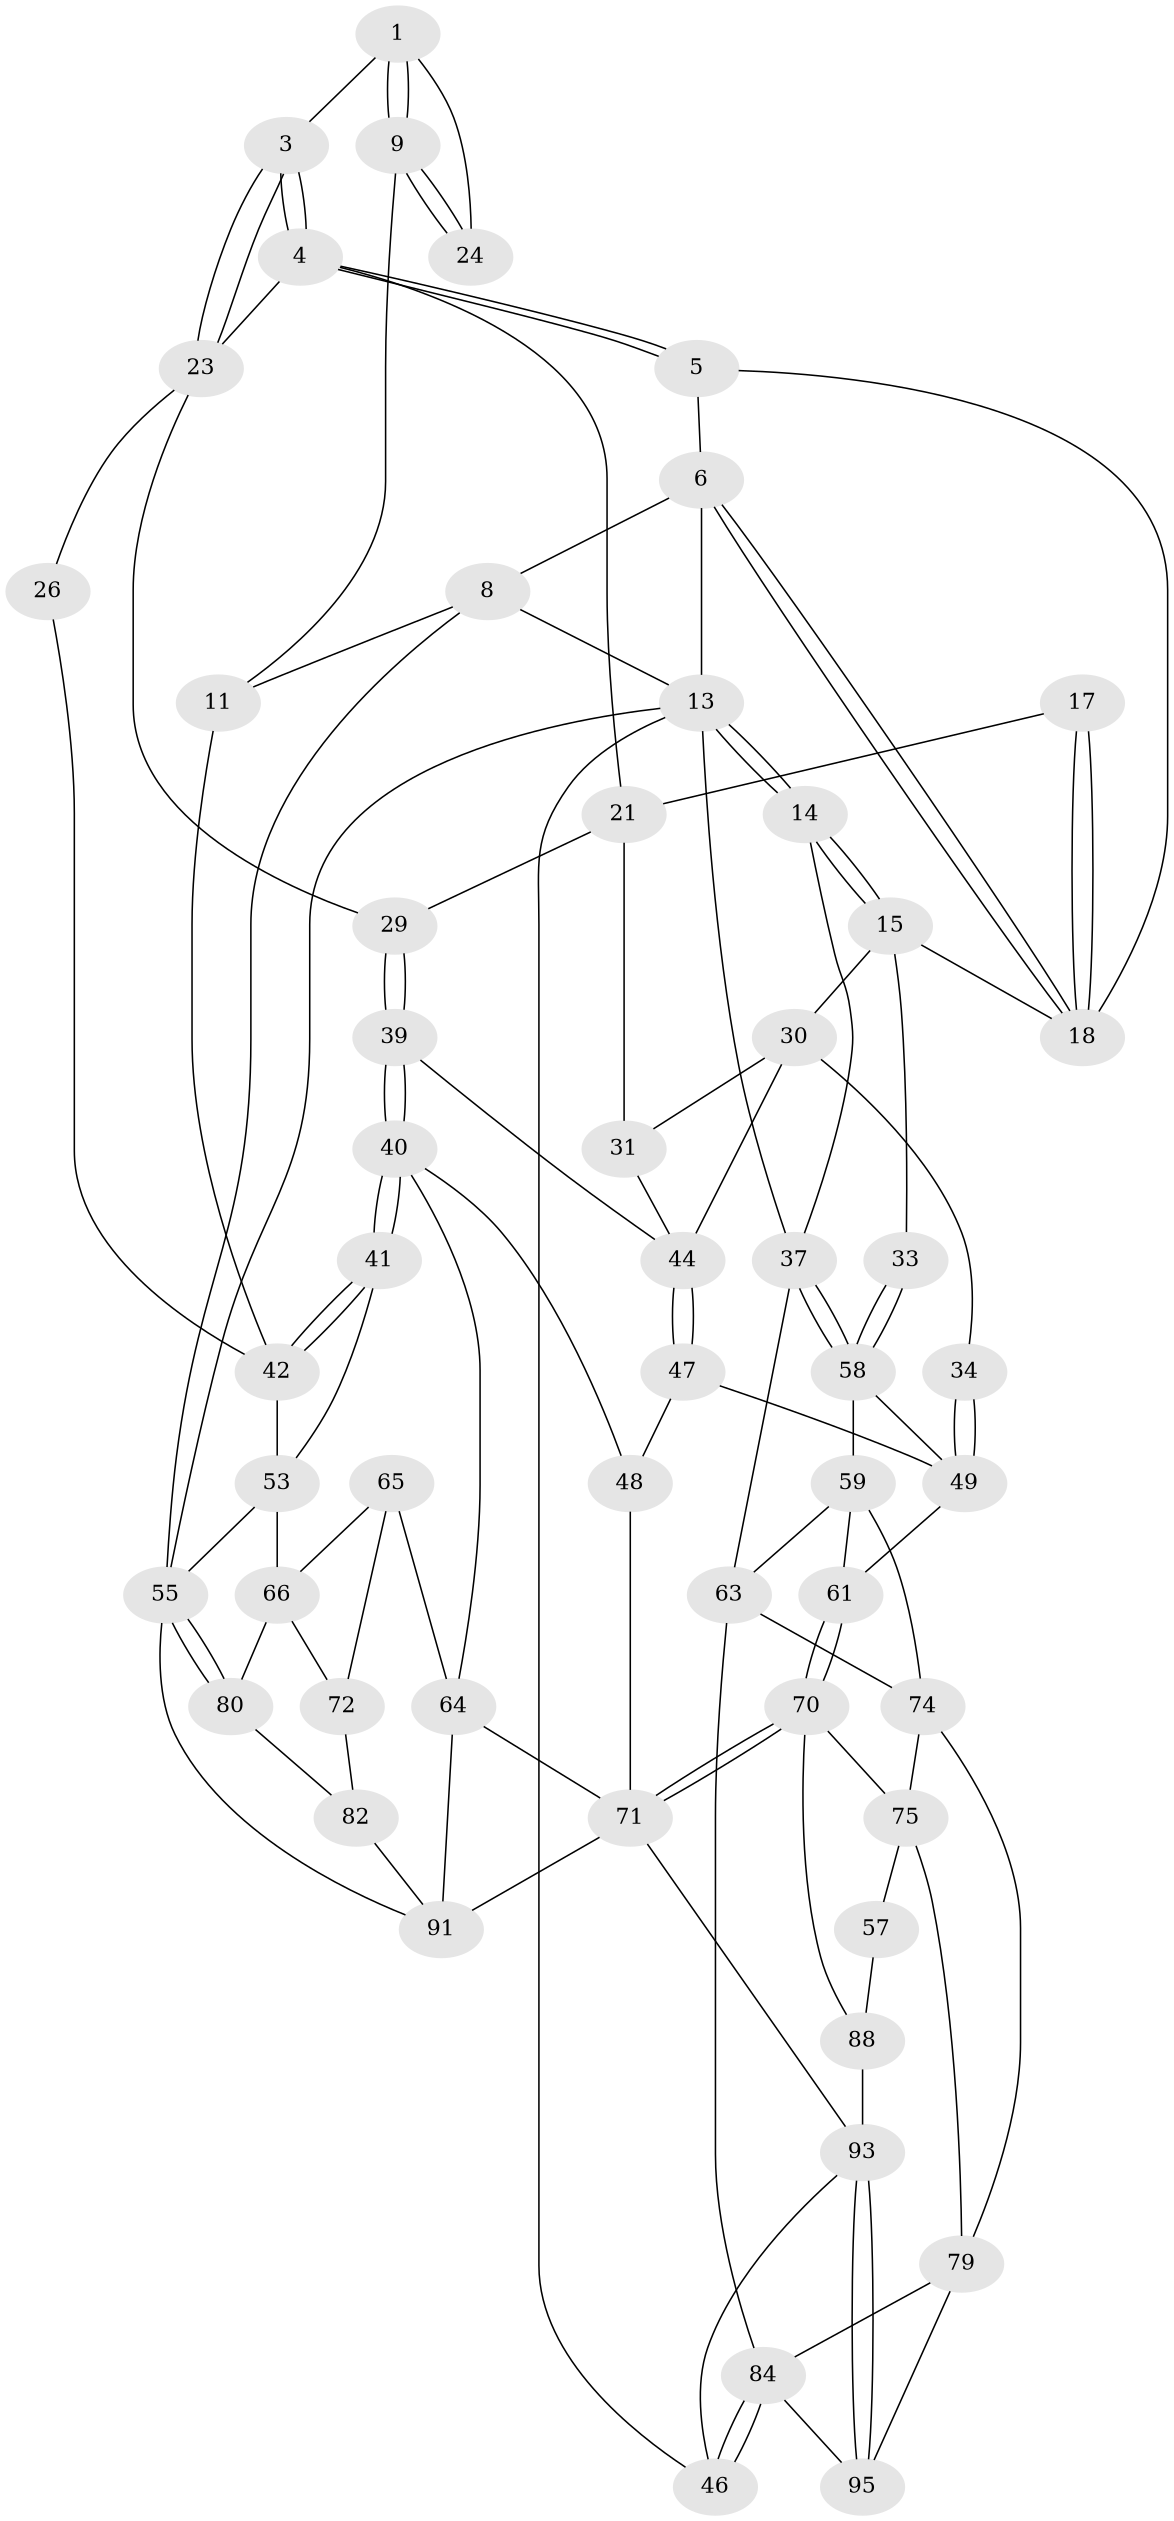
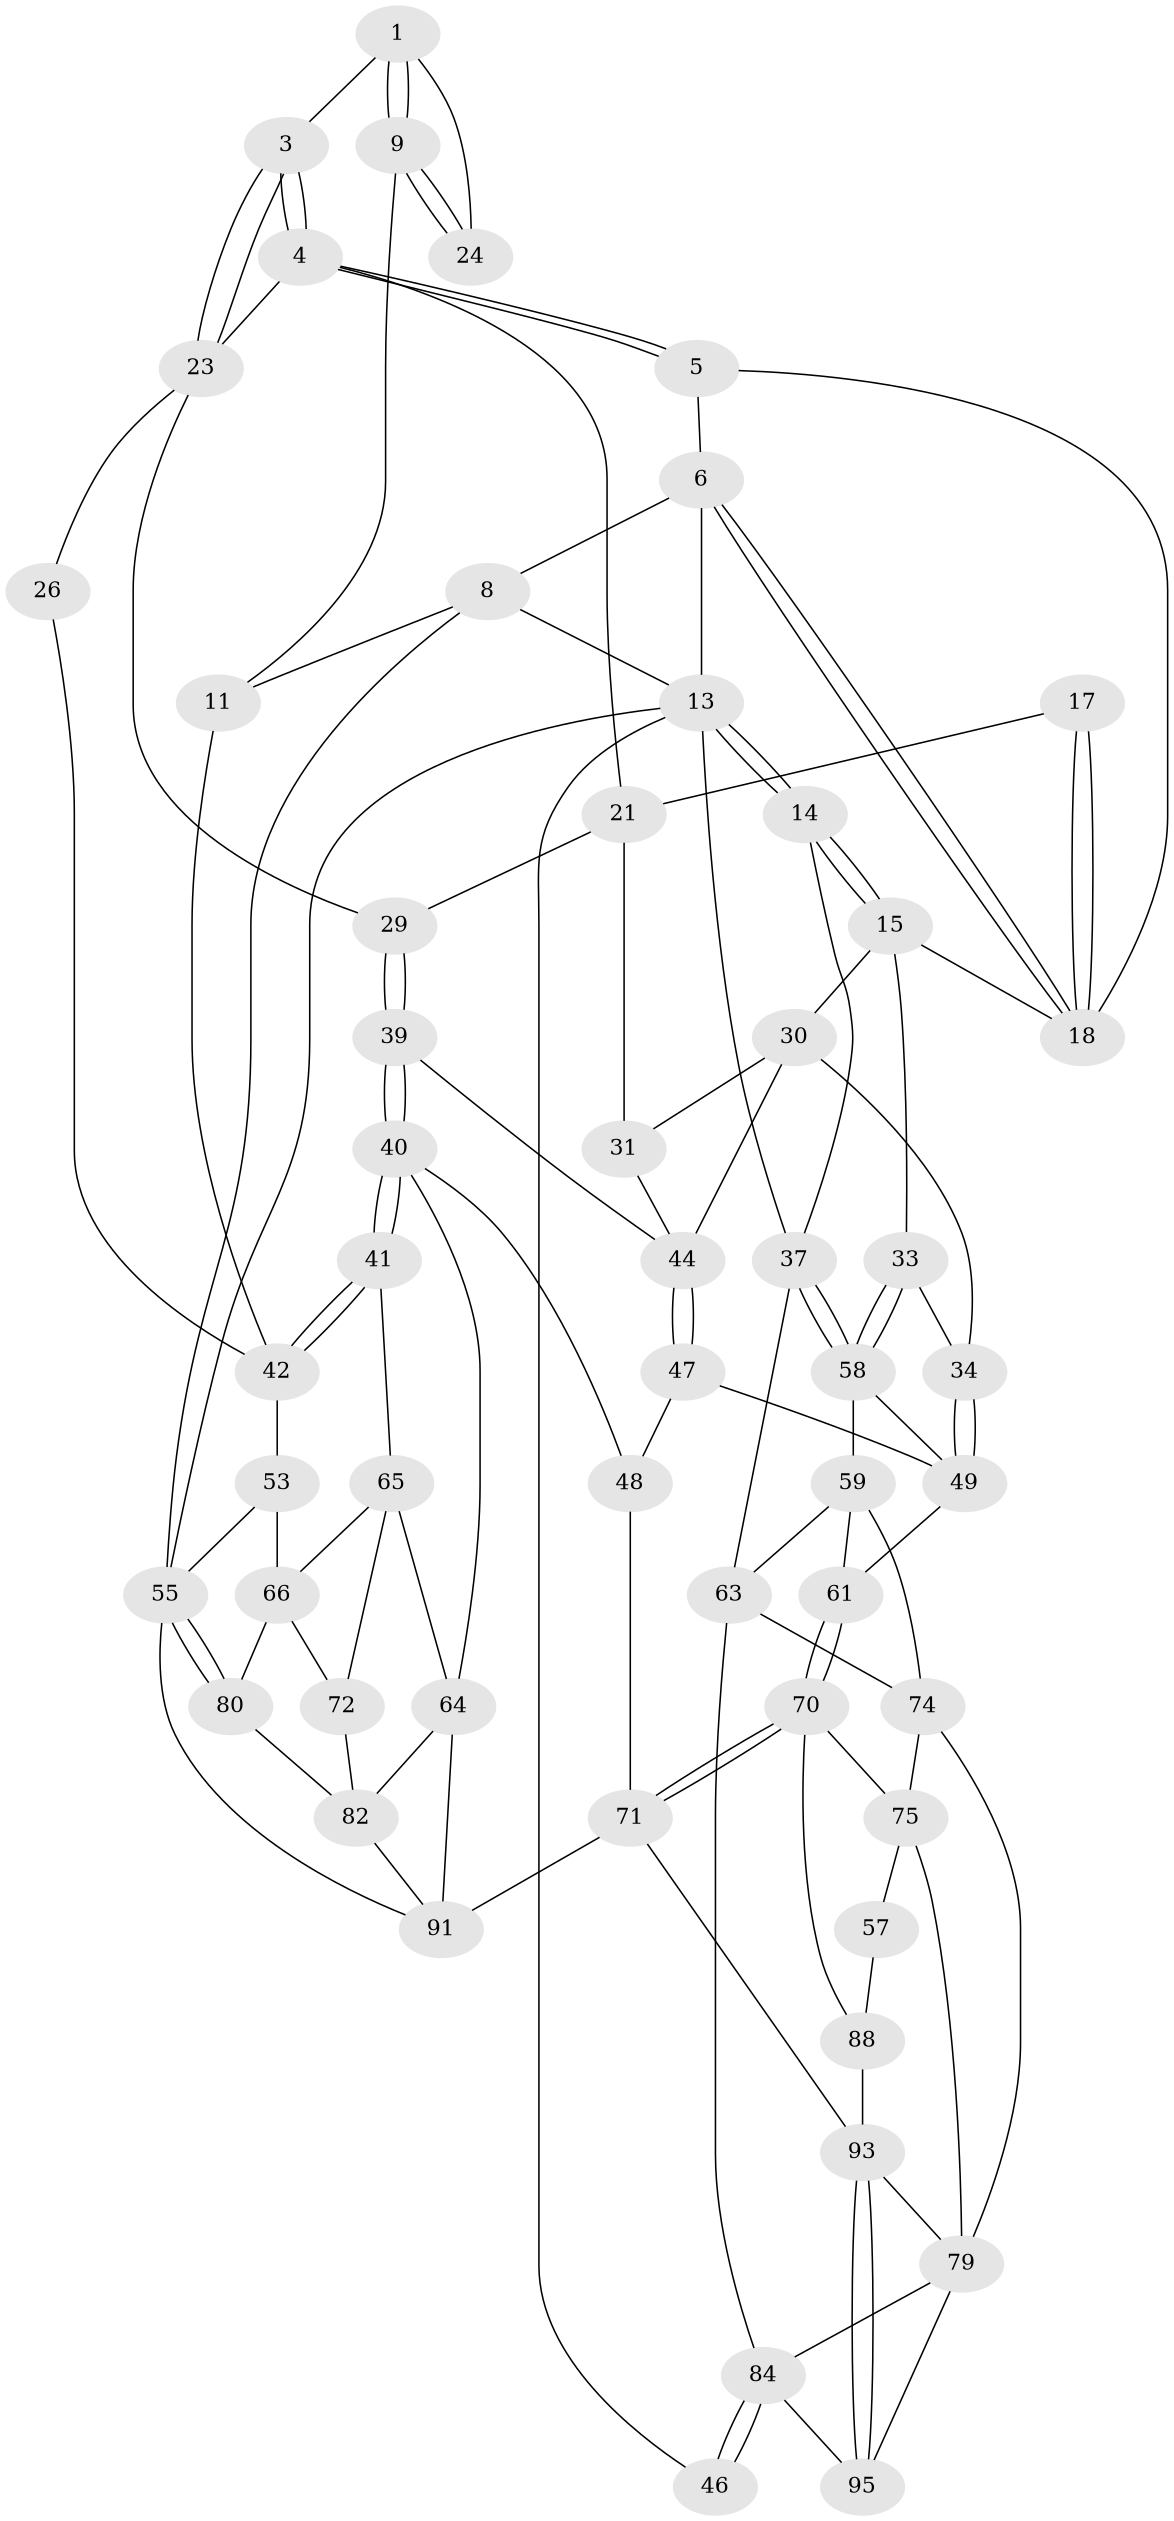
edge "33" -- "34": added
edge "41" -- "53": now "41" -- "65"
edge "64" -- "71": now "64" -- "82"
edge "93" -- "46": now "93" -- "79"
